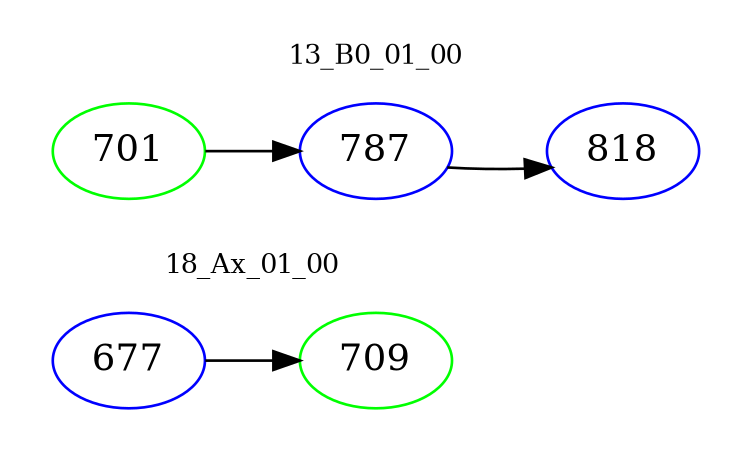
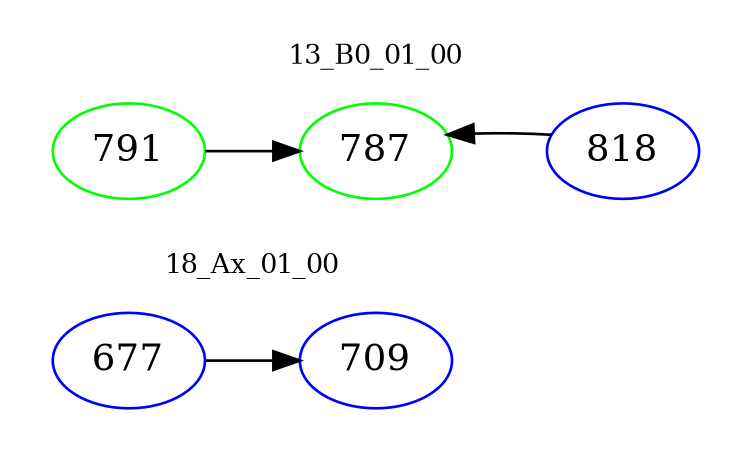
node "701": label "701" -> "791"
node "787": color blue -> green
edge "787" -> "818": reversed
node "709": color green -> blue
